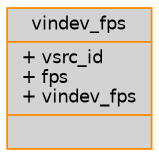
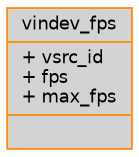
node "vindev_fps": text "+ vindev_fps" -> "+ max_fps"
